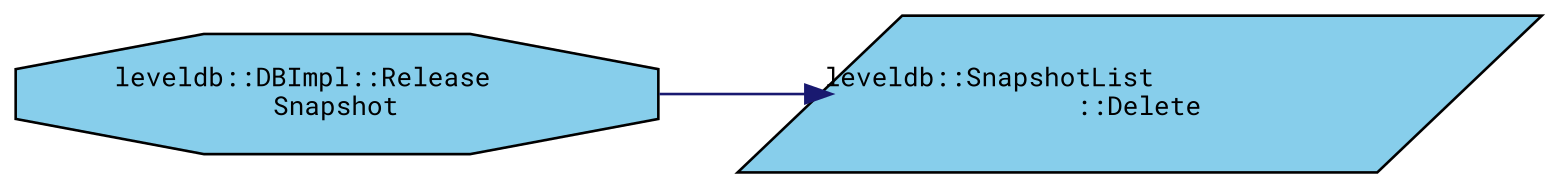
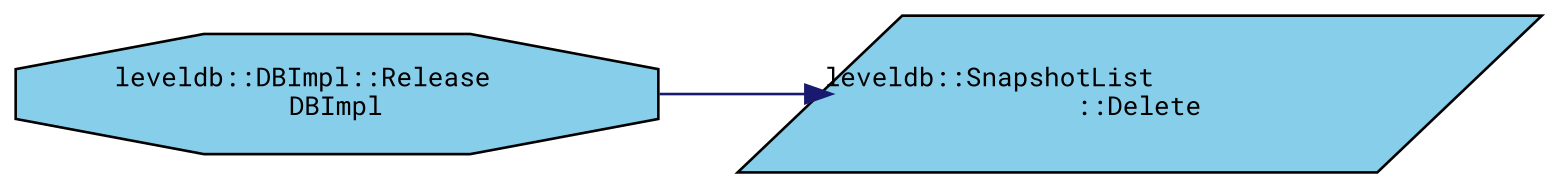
node "leveldb::DBImpl::Release Snapshot": label "leveldb::DBImpl::Release Snapshot" -> "leveldb::DBImpl::Release DBImpl"
